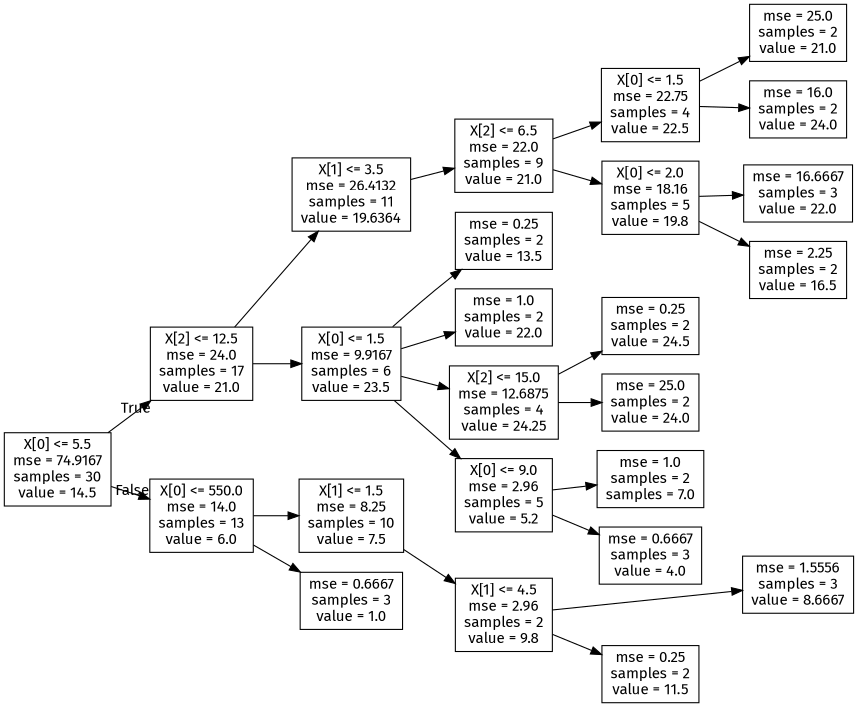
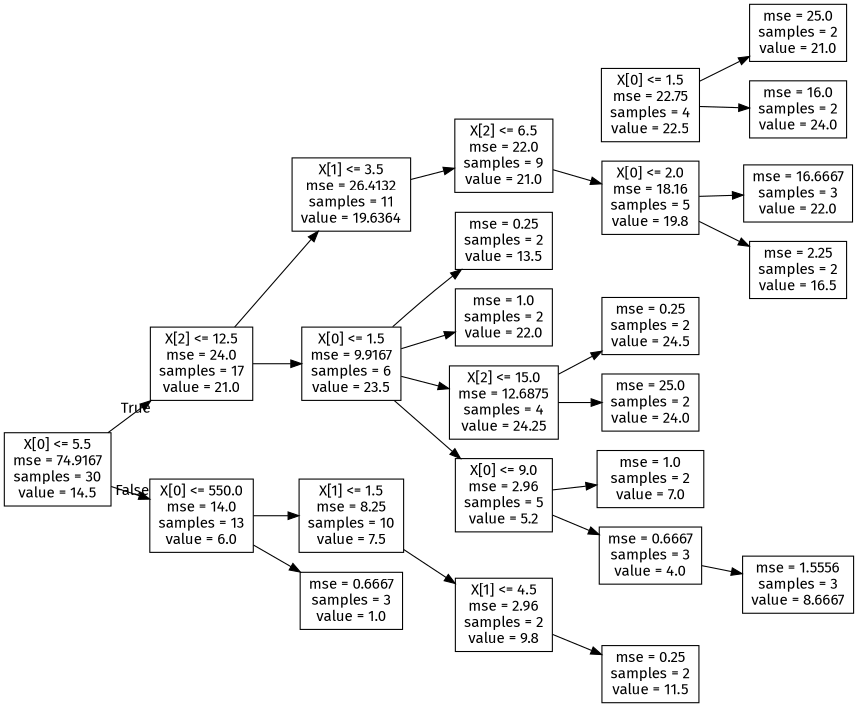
edge "X[2] <= 6.5 mse = 22.0 samples = 9 value = 21.0" -> "X[0] <= 1.5 mse = 22.75 samples = 4 value = 22.5": removed
node "mse = 1.0 samples = 2 samples = 7.0": label "mse = 1.0 samples = 2 samples = 7.0" -> "mse = 1.0 samples = 2 value = 7.0"
edge "X[1] <= 4.5 mse = 2.96 samples = 2 value = 9.8" -> "mse = 1.5556 samples = 3 value = 8.6667": now "mse = 0.6667 samples = 3 value = 4.0" -> "mse = 1.5556 samples = 3 value = 8.6667"
